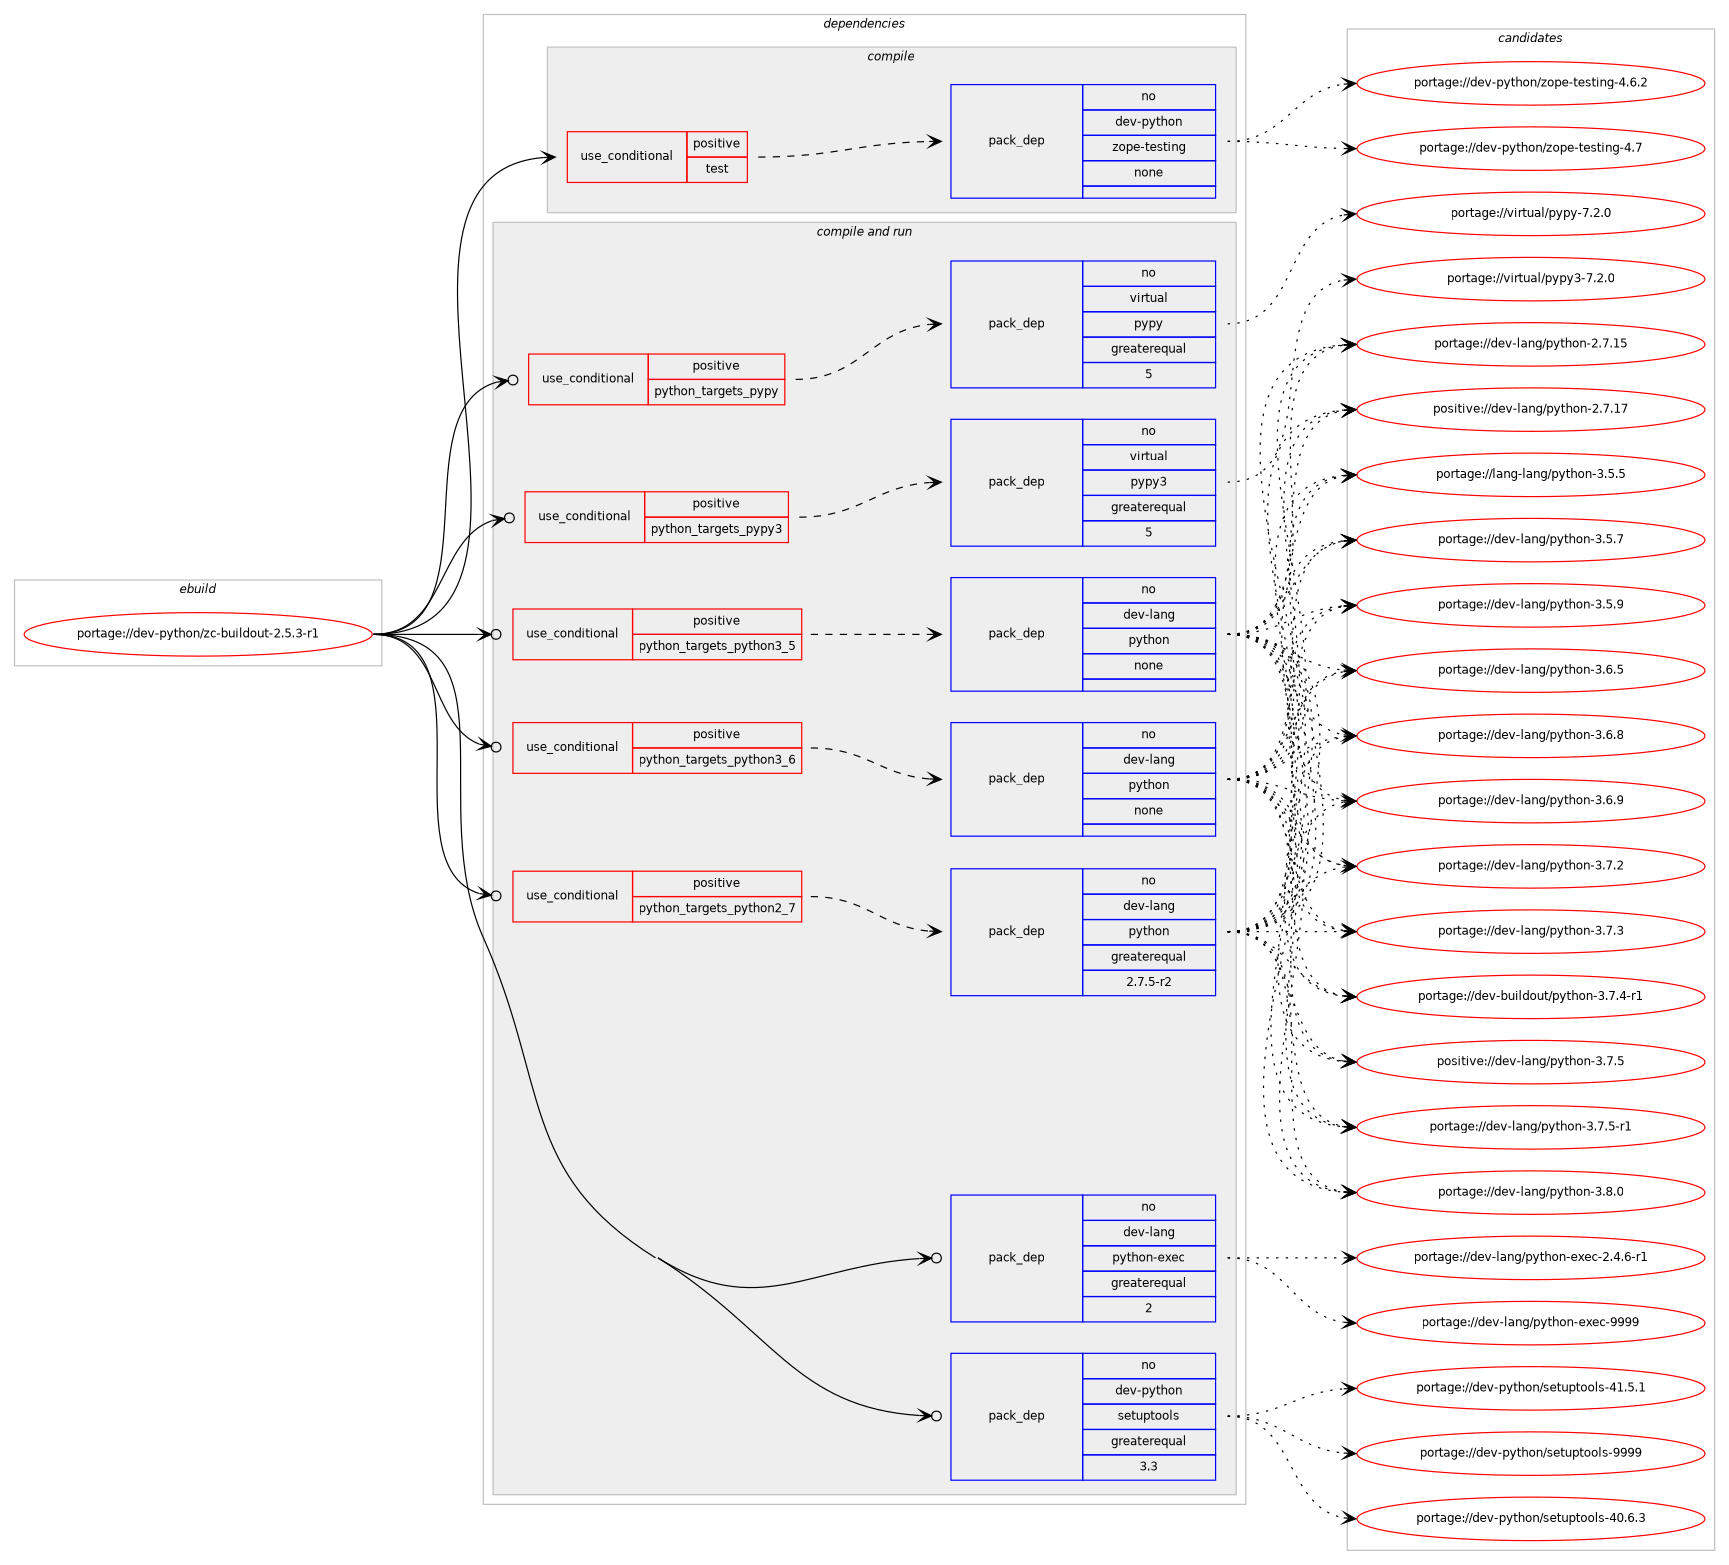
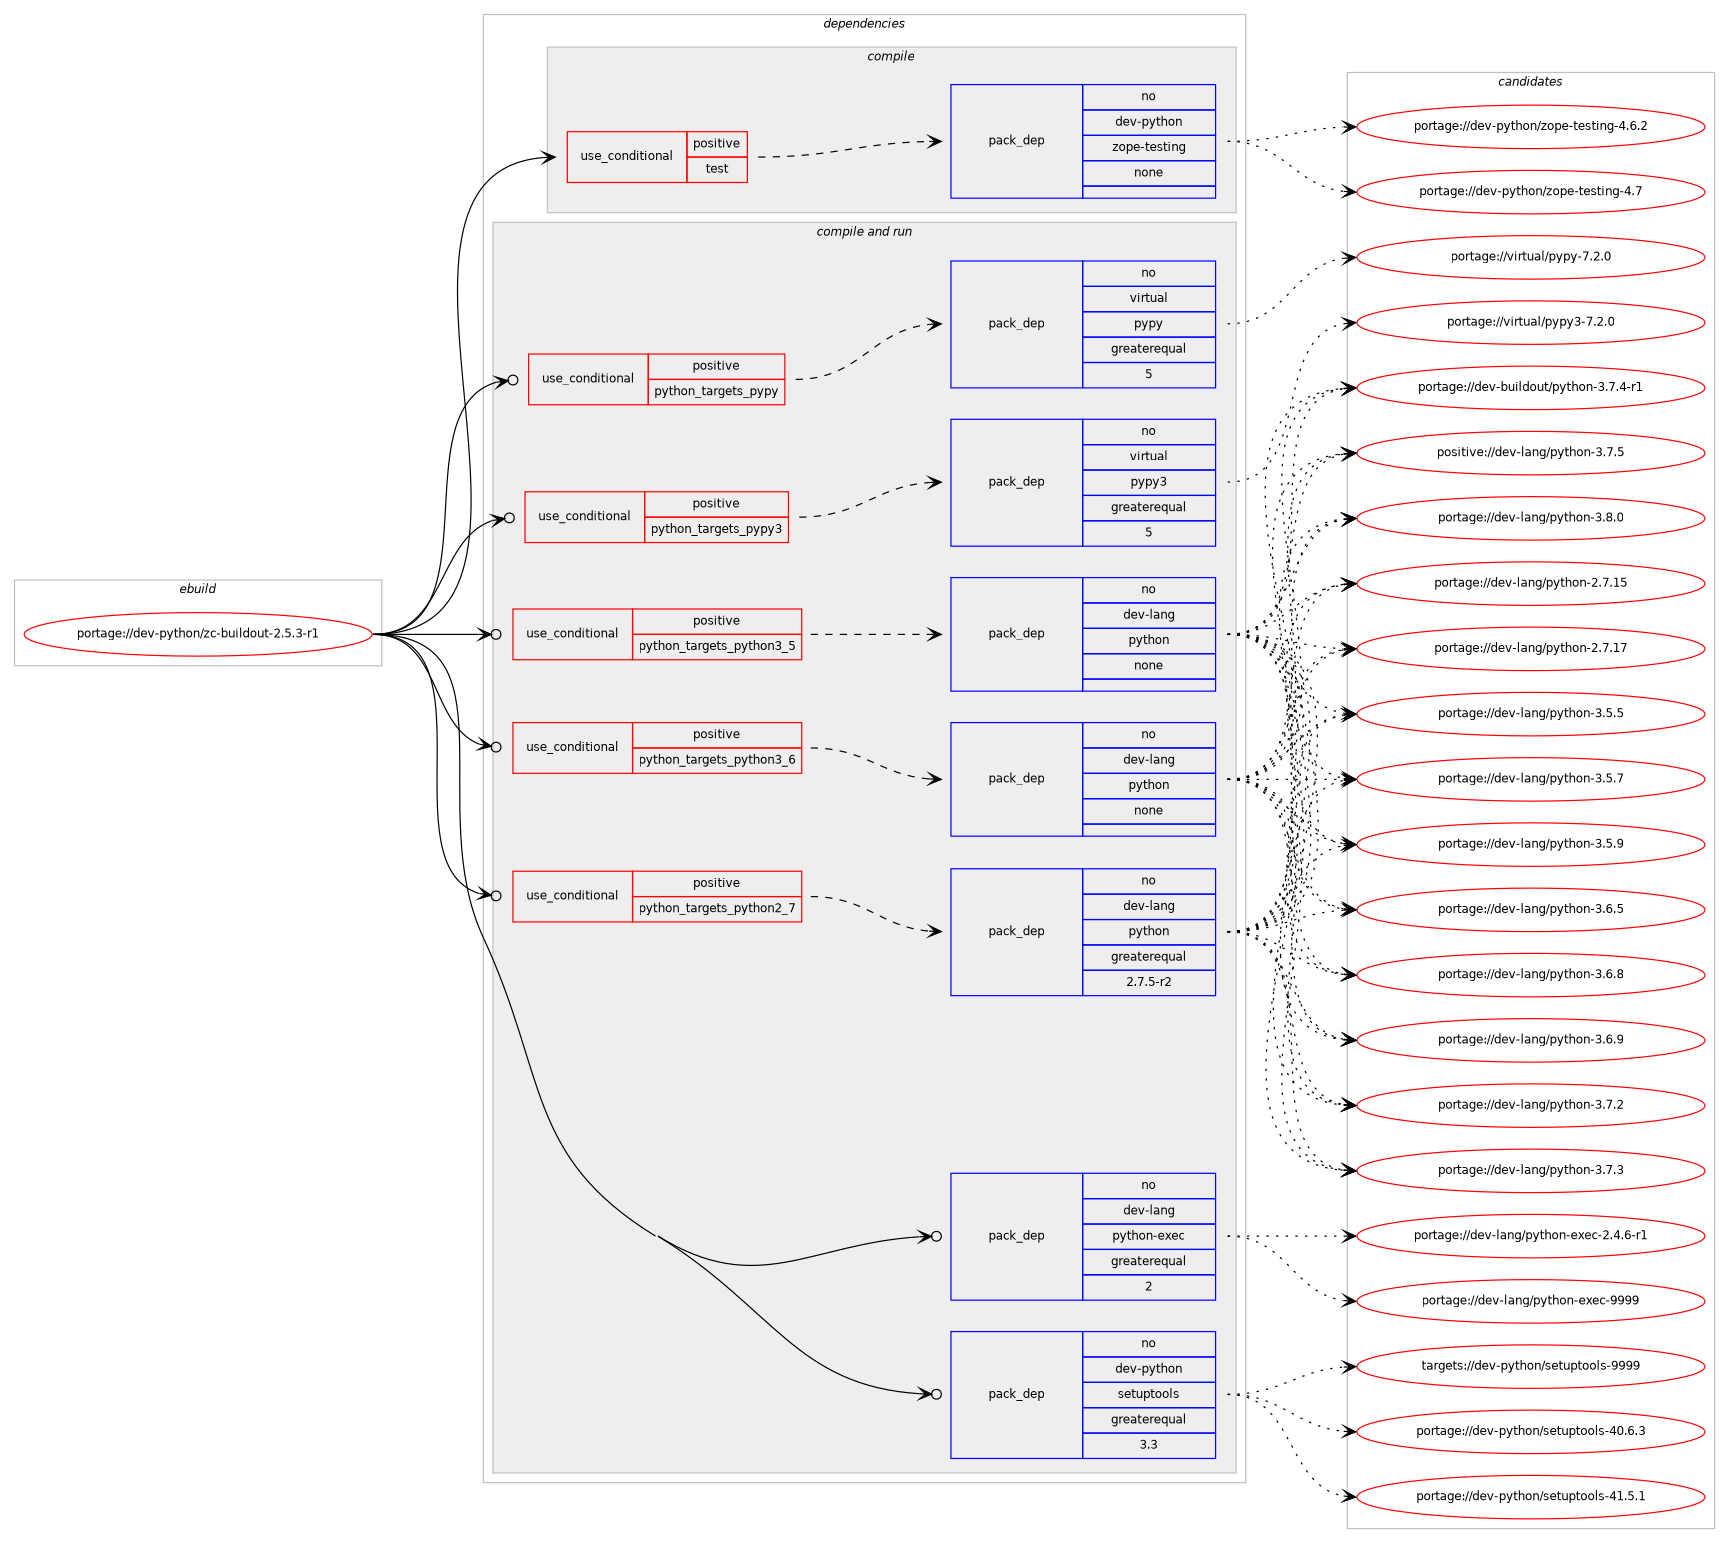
node "positive://dev-lang/python-2.7.17": label "positive://dev-lang/python-2.7.17" -> "portage://dev-lang/python-2.7.17"
node "portage://lang-lang/python-3.5.5": label "portage://lang-lang/python-3.5.5" -> "portage://dev-lang/python-3.5.5"
node "portage://dev-lang/python-3.7.5-r1": removed
node "portage://dev-python/setuptools-9999": label "portage://dev-python/setuptools-9999" -> "targets://dev-python/setuptools-9999"
